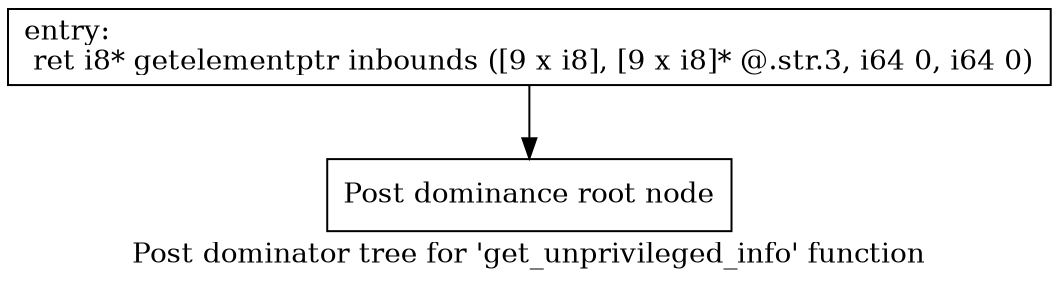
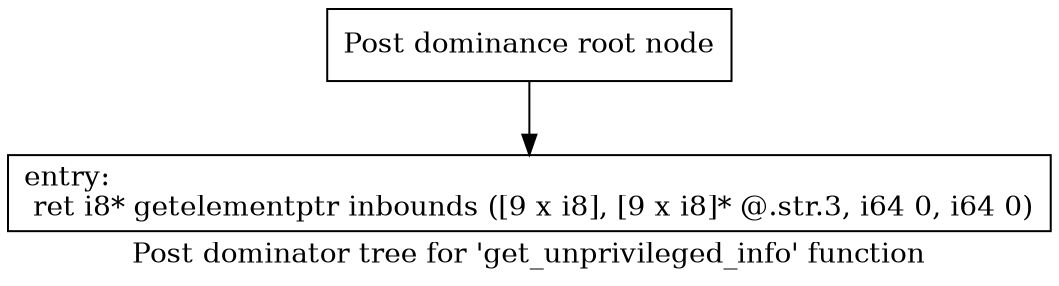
edge "entry:" -> "Post dominance root node": reversed
